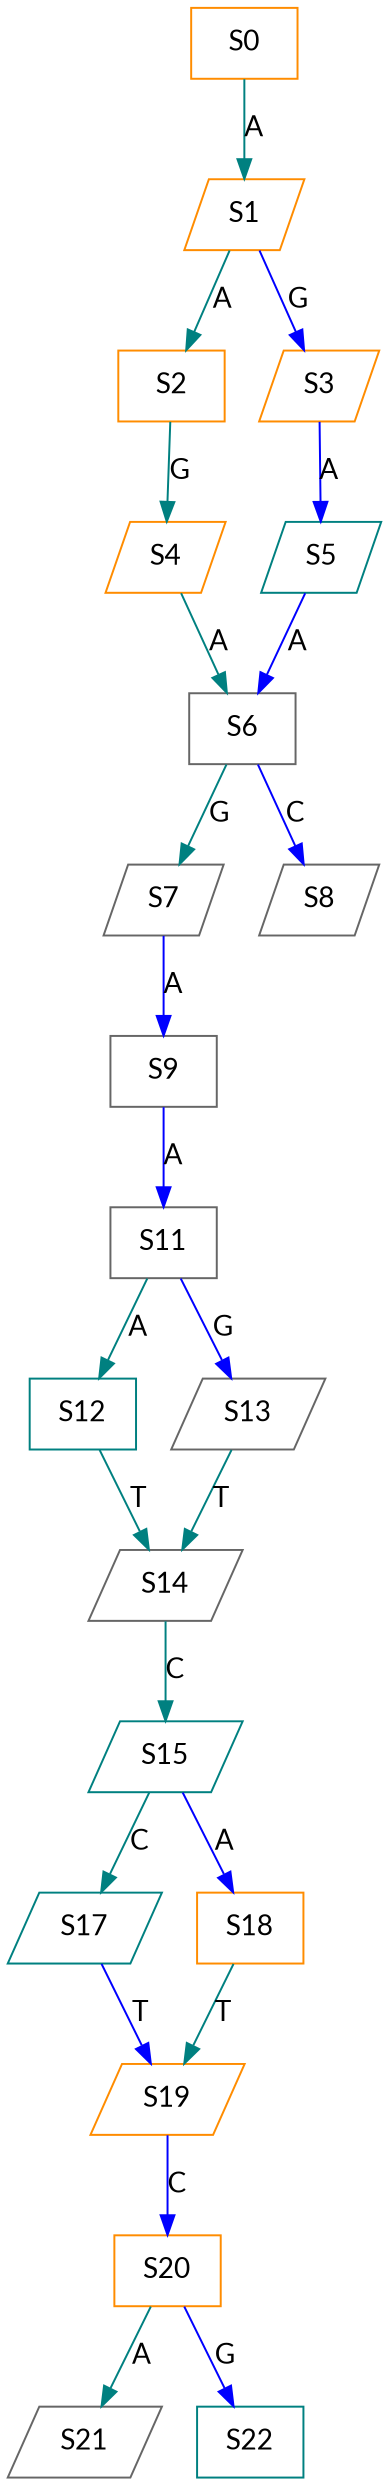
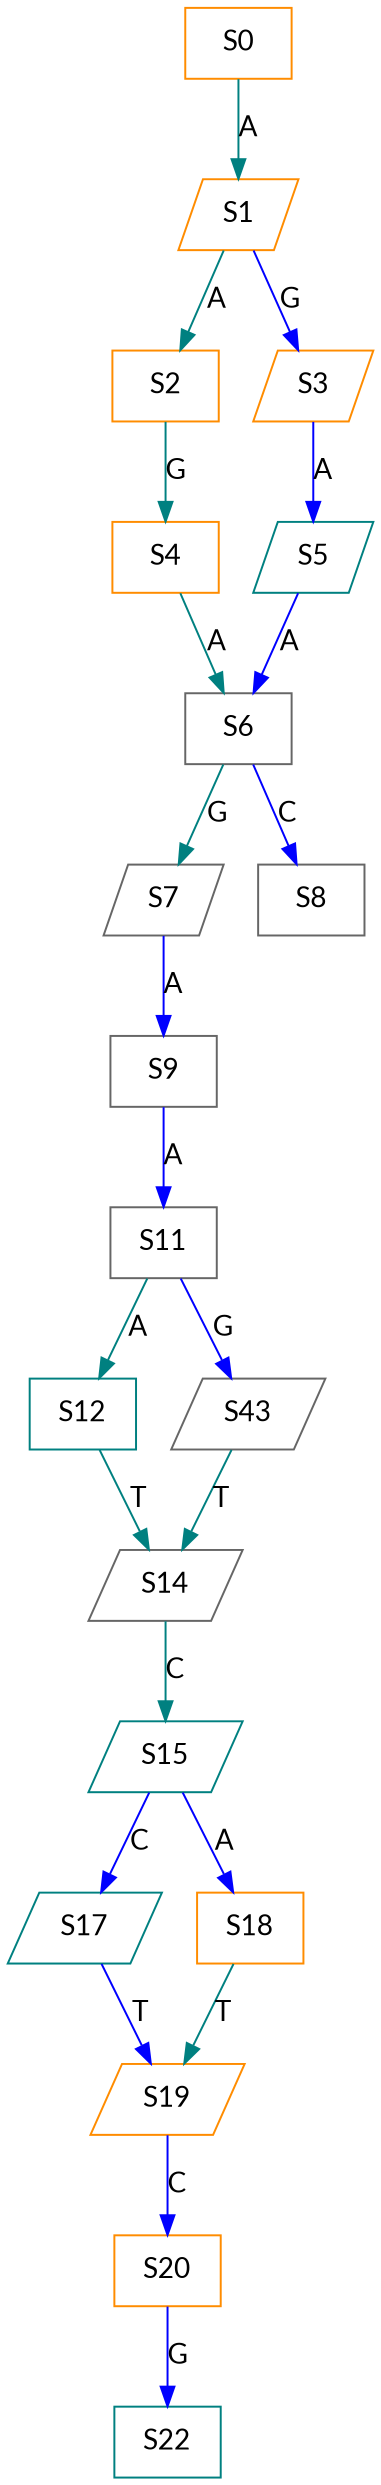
node "S4": shape parallelogram -> box
node "S8": shape parallelogram -> box
node "S13": label "S13" -> "S43"
edge "S15" -> "S17": color teal -> blue
node "S21": removed
